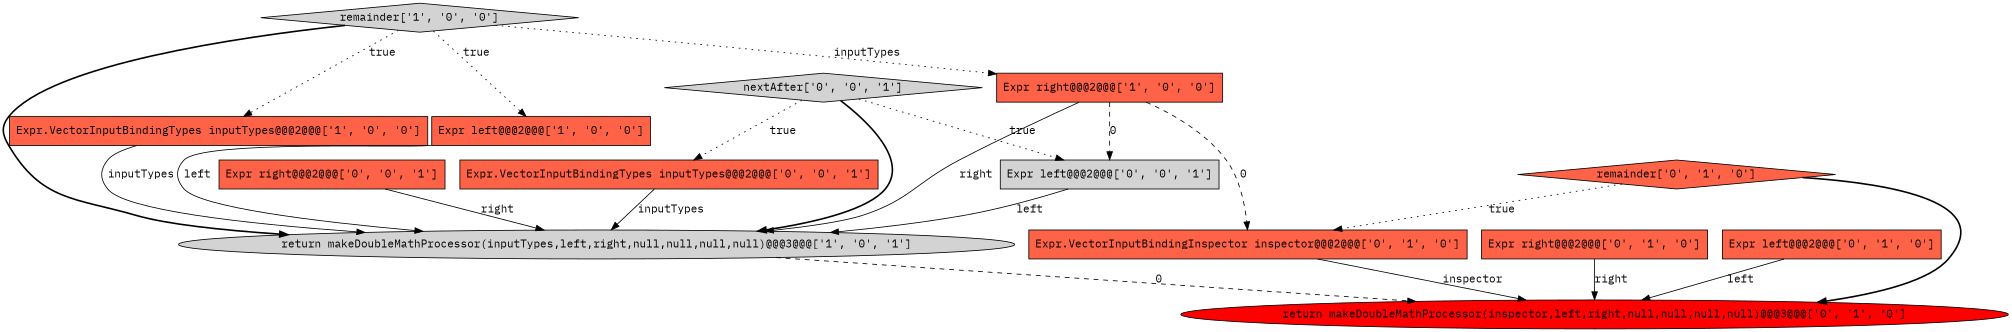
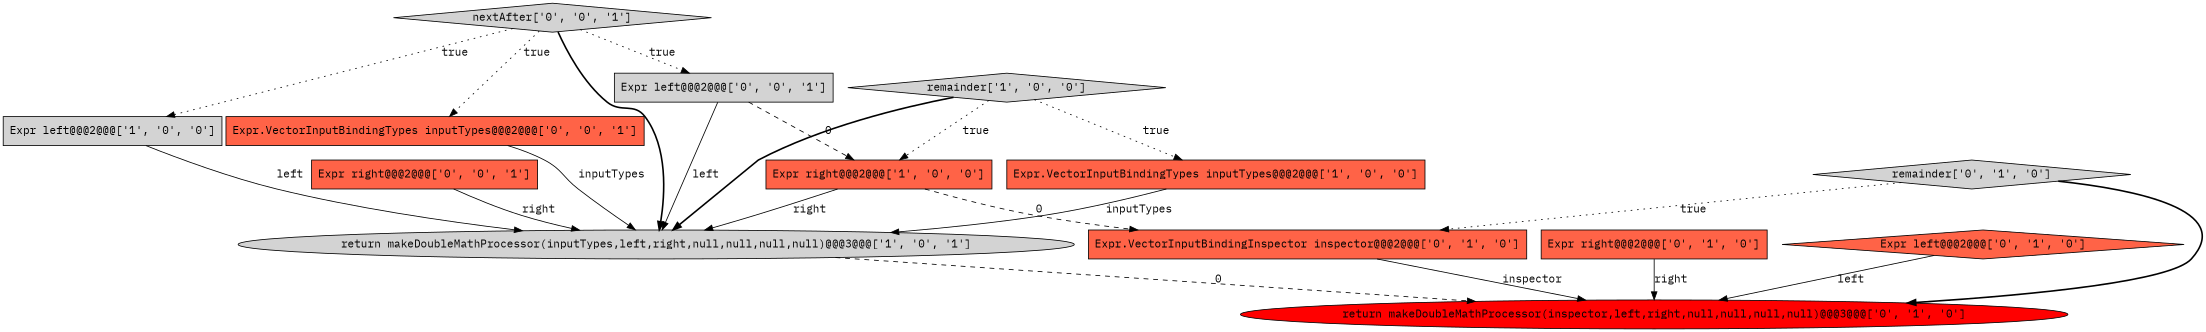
edge "remainder['1', '0', '0']" -> "Expr right@@@2@@@['1', '0', '0']": label "inputTypes" -> "true"
edge "remainder['1', '0', '0']" -> "Expr left@@@2@@@['1', '0', '0']": now "nextAfter['0', '0', '1']" -> "Expr left@@@2@@@['1', '0', '0']"
edge "Expr right@@@2@@@['1', '0', '0']" -> "Expr left@@@2@@@['0', '0', '1']": reversed
node "Expr left@@@2@@@['1', '0', '0']": fillcolor tomato -> lightgray
node "remainder['0', '1', '0']": fillcolor tomato -> lightgray
node "Expr left@@@2@@@['0', '1', '0']": shape box -> diamond
